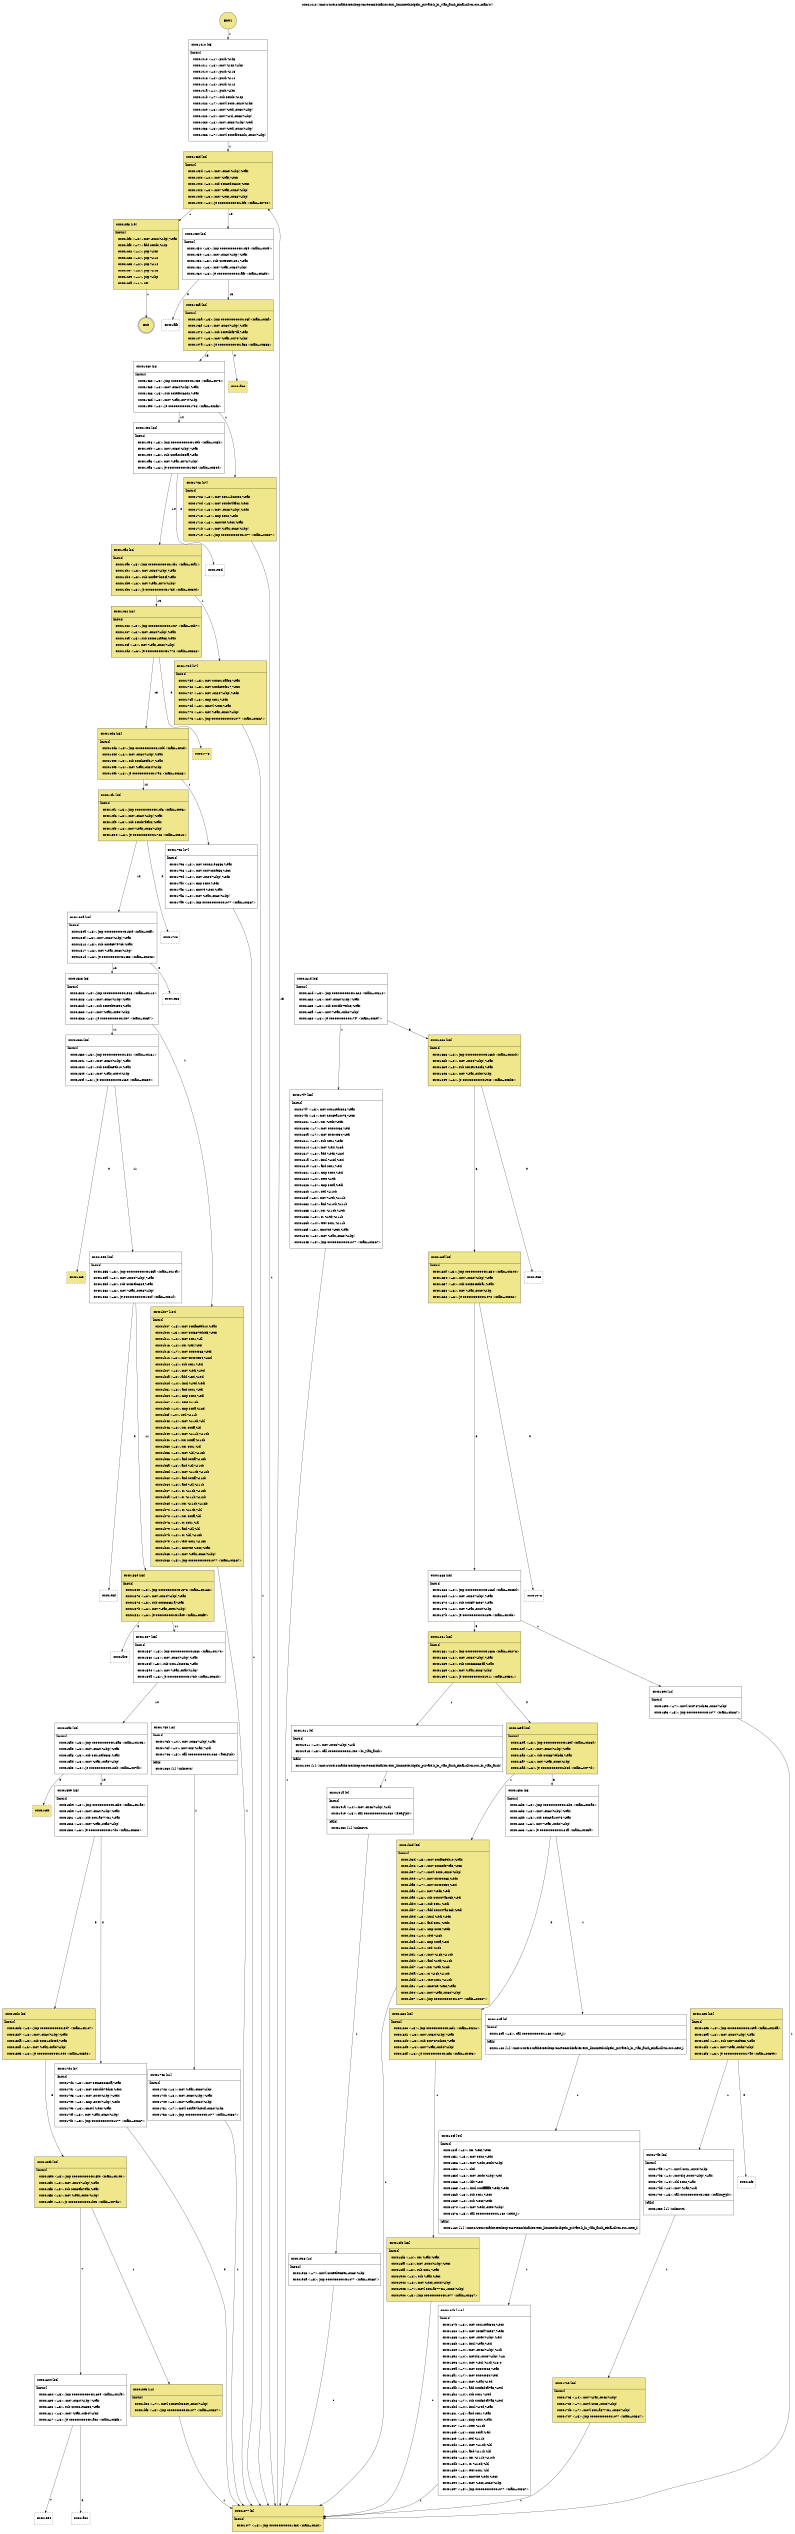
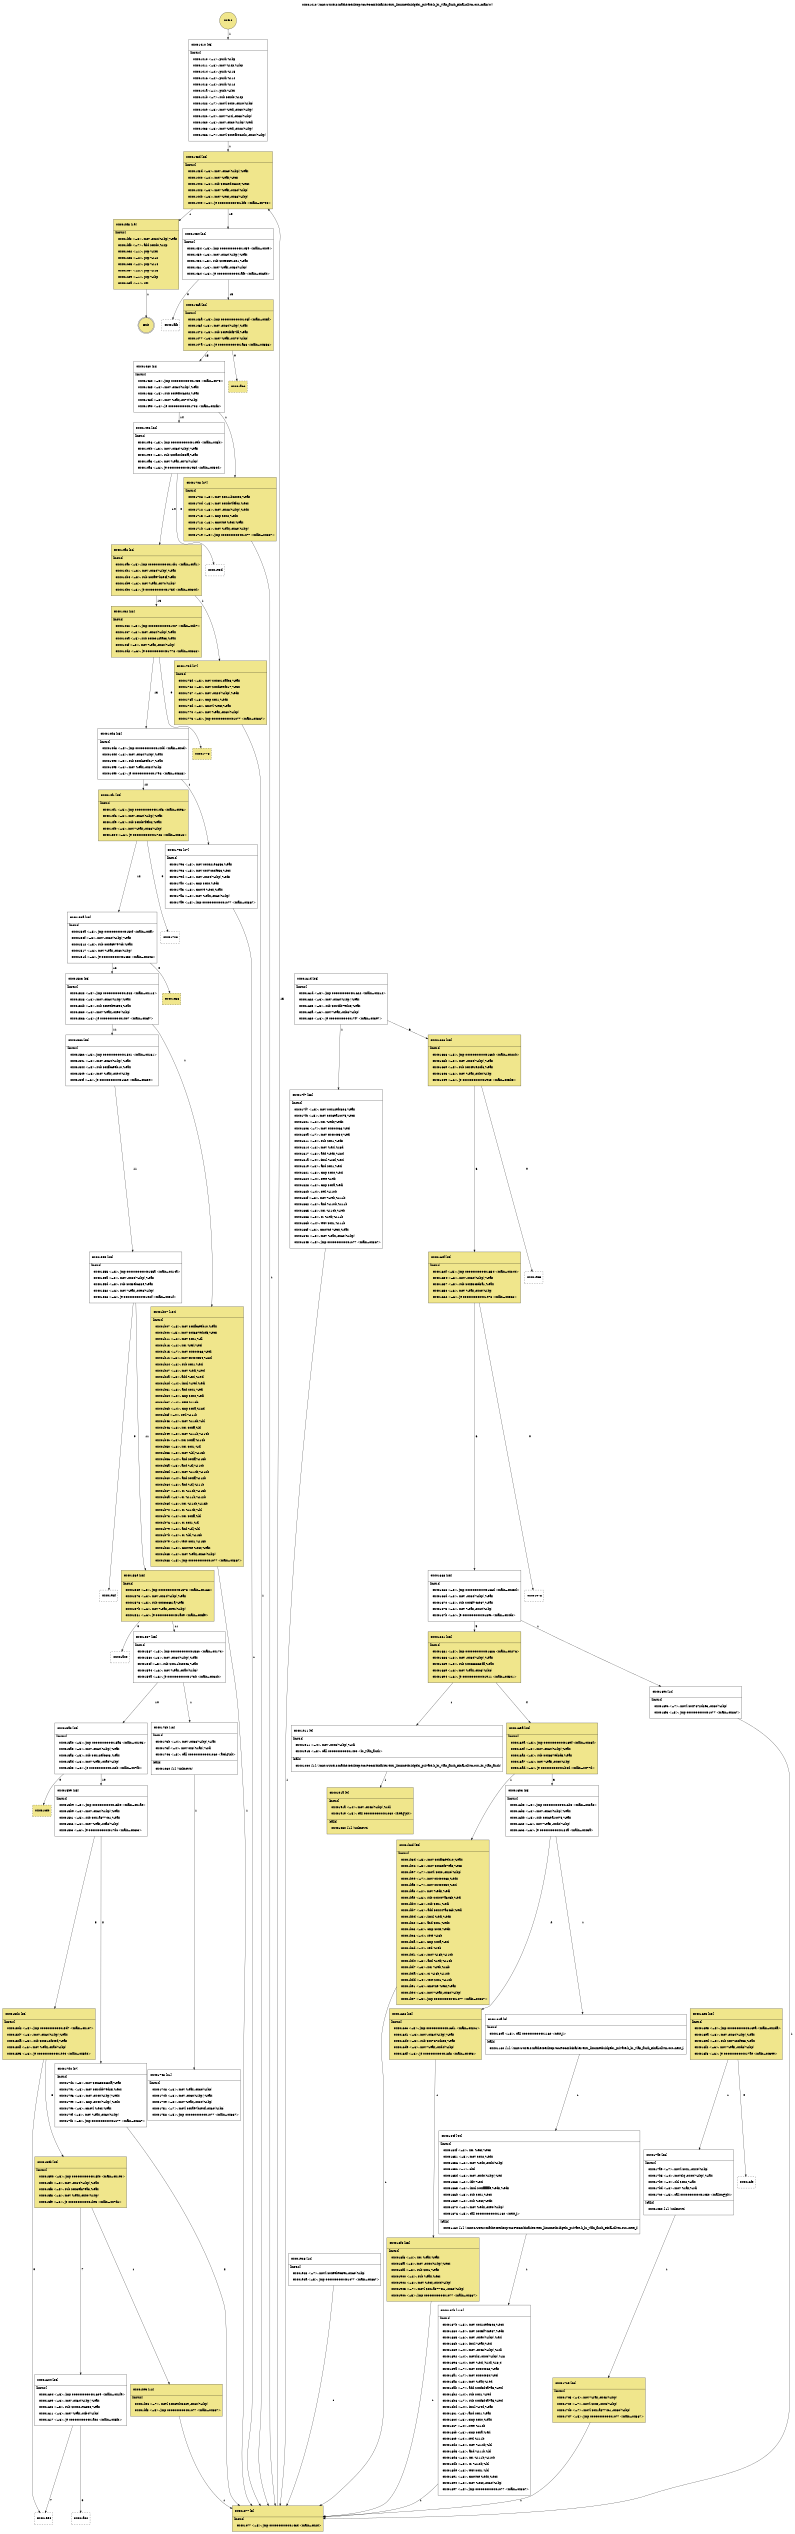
node "Entry": label "Entry" -> "Users"
node "0x4014d8 [25]": fillcolor khaki -> white
node "0x401c58": fillcolor white -> khaki
node "0x401c69": removed
edge "0x401587 [25]" -> "0x40173b [13]": added, label "1"
node "0x40191a [9]": fillcolor white -> khaki
edge "0x40191a [9]" -> "0x401923 [12]": removed, label "1"
edge "0x4015d2 [25]" -> "0x4019e4": added, label "0"
edge "0x401748 [21]" -> "0x401c77 [5]": removed, label "1"
